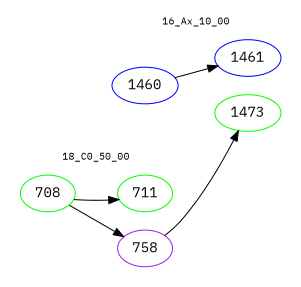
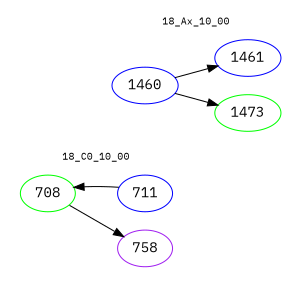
cluster "16_Ax_10_00": label "16_Ax_10_00" -> "18_Ax_10_00"
cluster "18_C0_50_00": label "18_C0_50_00" -> "18_C0_10_00"
edge "758" -> "1473": now "1460" -> "1473"
node "711": color green -> blue
edge "708" -> "711": reversed
